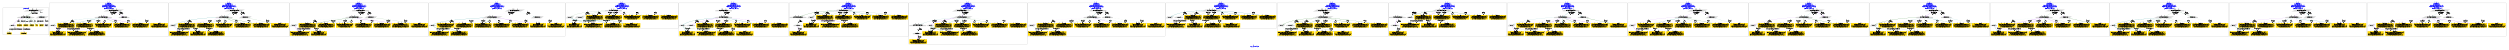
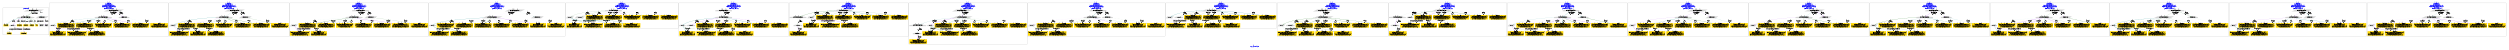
node "date_made": added
node "access_id": fillcolor gold -> lightgray
